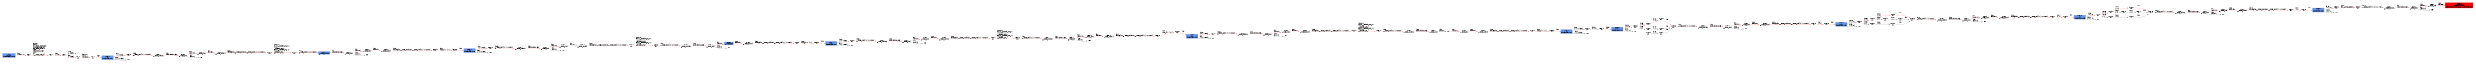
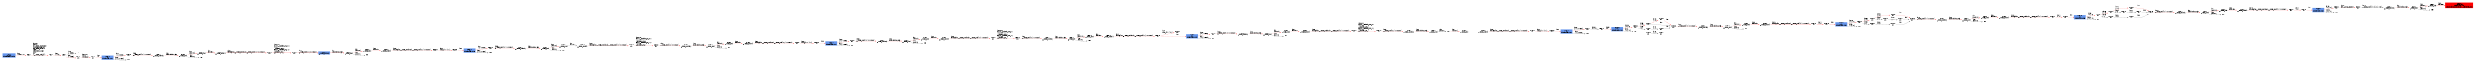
edge "2741 @ N3 __VERIFIER_assert" -> "2743 @ N0 __VERIFIER_assert exit": removed, label "Line 0: default return"
edge "2769 @ N41 main" -> "2774 @ N35 main": now "2765 @ N37 main" -> "2774 @ N35 main"
edge "2658 @ N30 main" -> "2660 @ N19 main AbstractionState: ABS288": now "2657 @ N29 main" -> "2660 @ N19 main AbstractionState: ABS288"
node "2439 @ N3 __VERIFIER_assert": fillcolor cornflowerblue -> white
